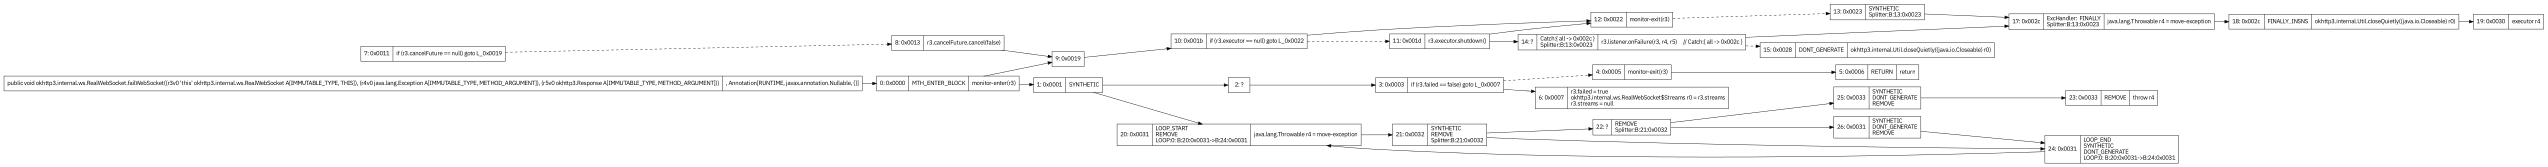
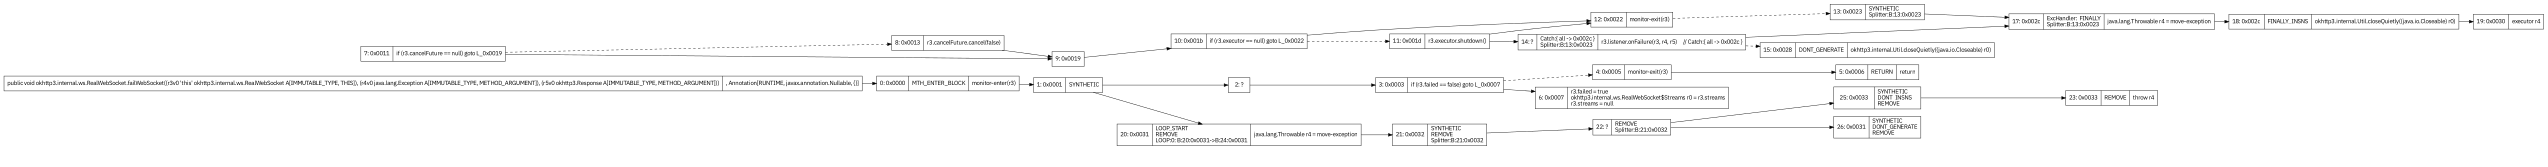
edge "0: 0x0000" -> "9: 0x0019": now "7: 0x0011" -> "9: 0x0019"
node "25: 0x0033": text "DONT_GENERATE" -> "DONT_INSNS"
node "24: 0x0031": removed
